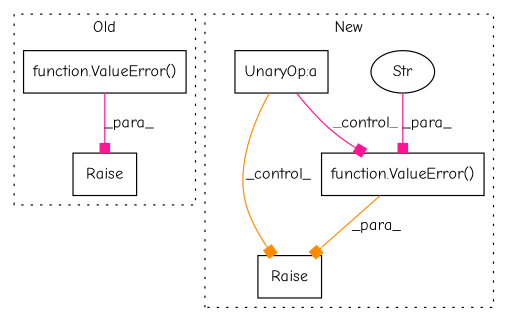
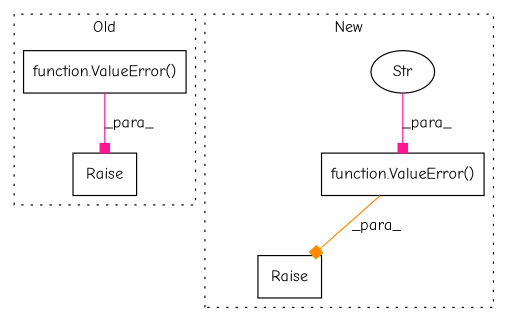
node "UnaryOp:a": removed
